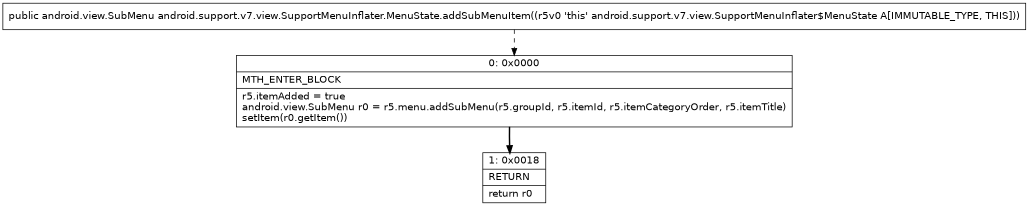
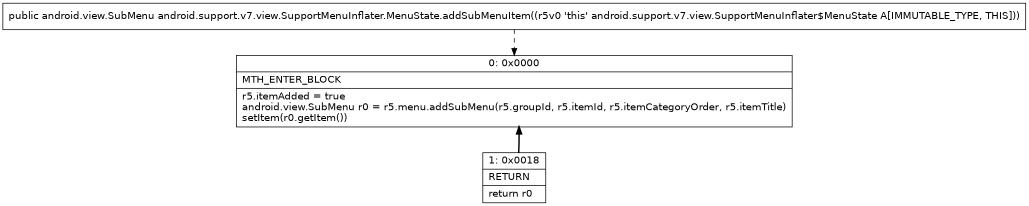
edge "0: 0x0000" -> "1: 0x0018": reversed
